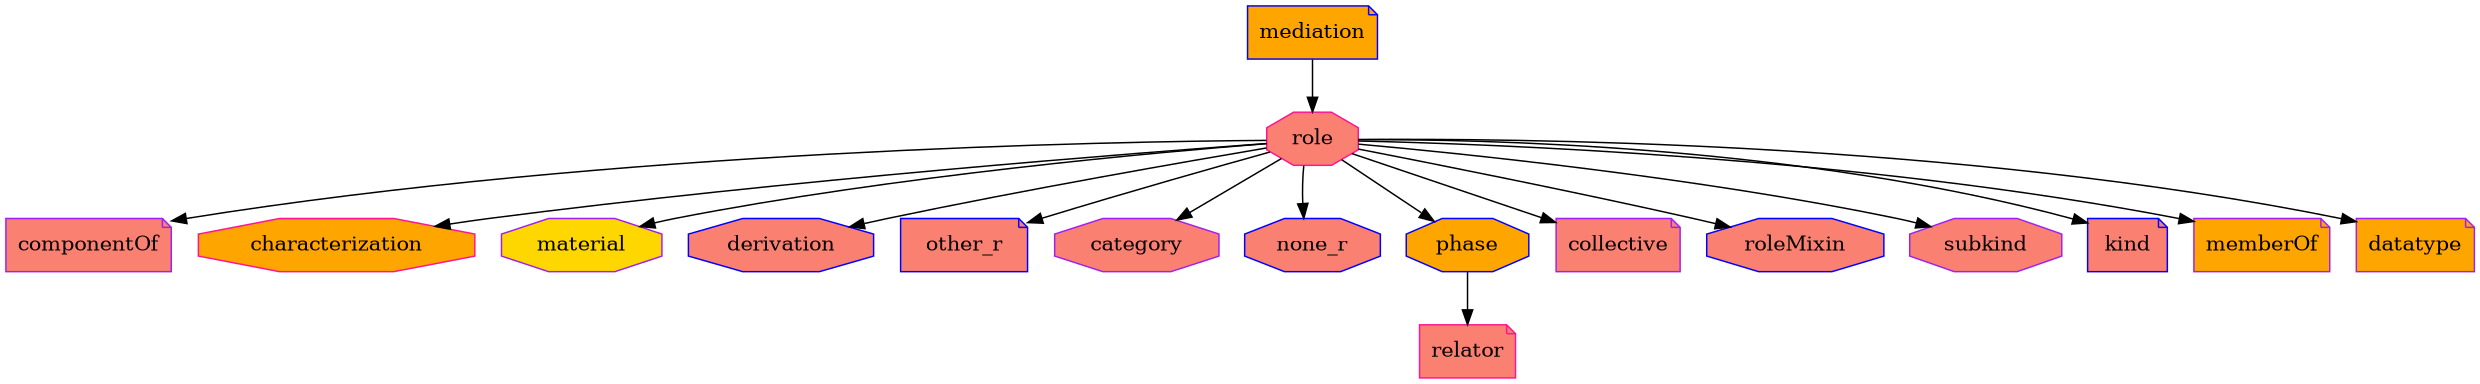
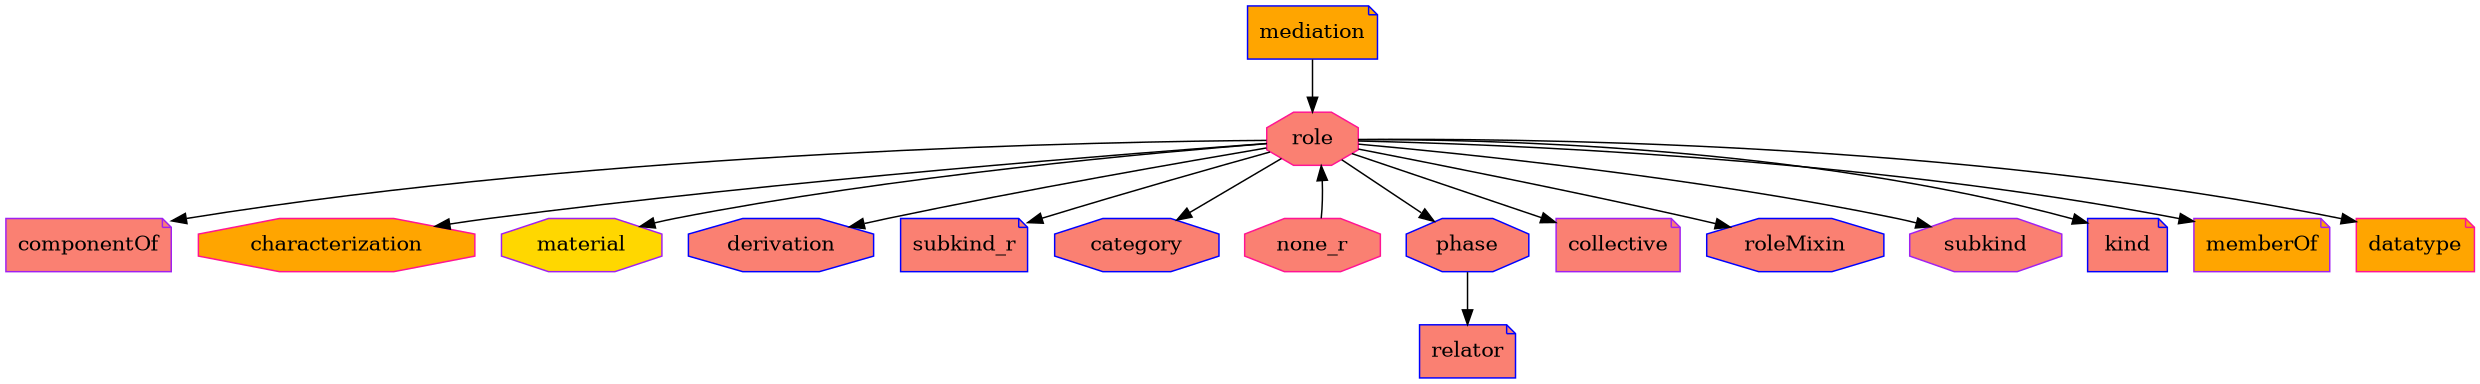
edge "role" -> "none_r": reversed
node "other_r": label "other_r" -> "subkind_r"
node "category": color purple -> blue
node "none_r": color blue -> deeppink
node "phase": fillcolor orange -> salmon
node "datatype": color purple -> deeppink
node "relator": color deeppink -> blue
